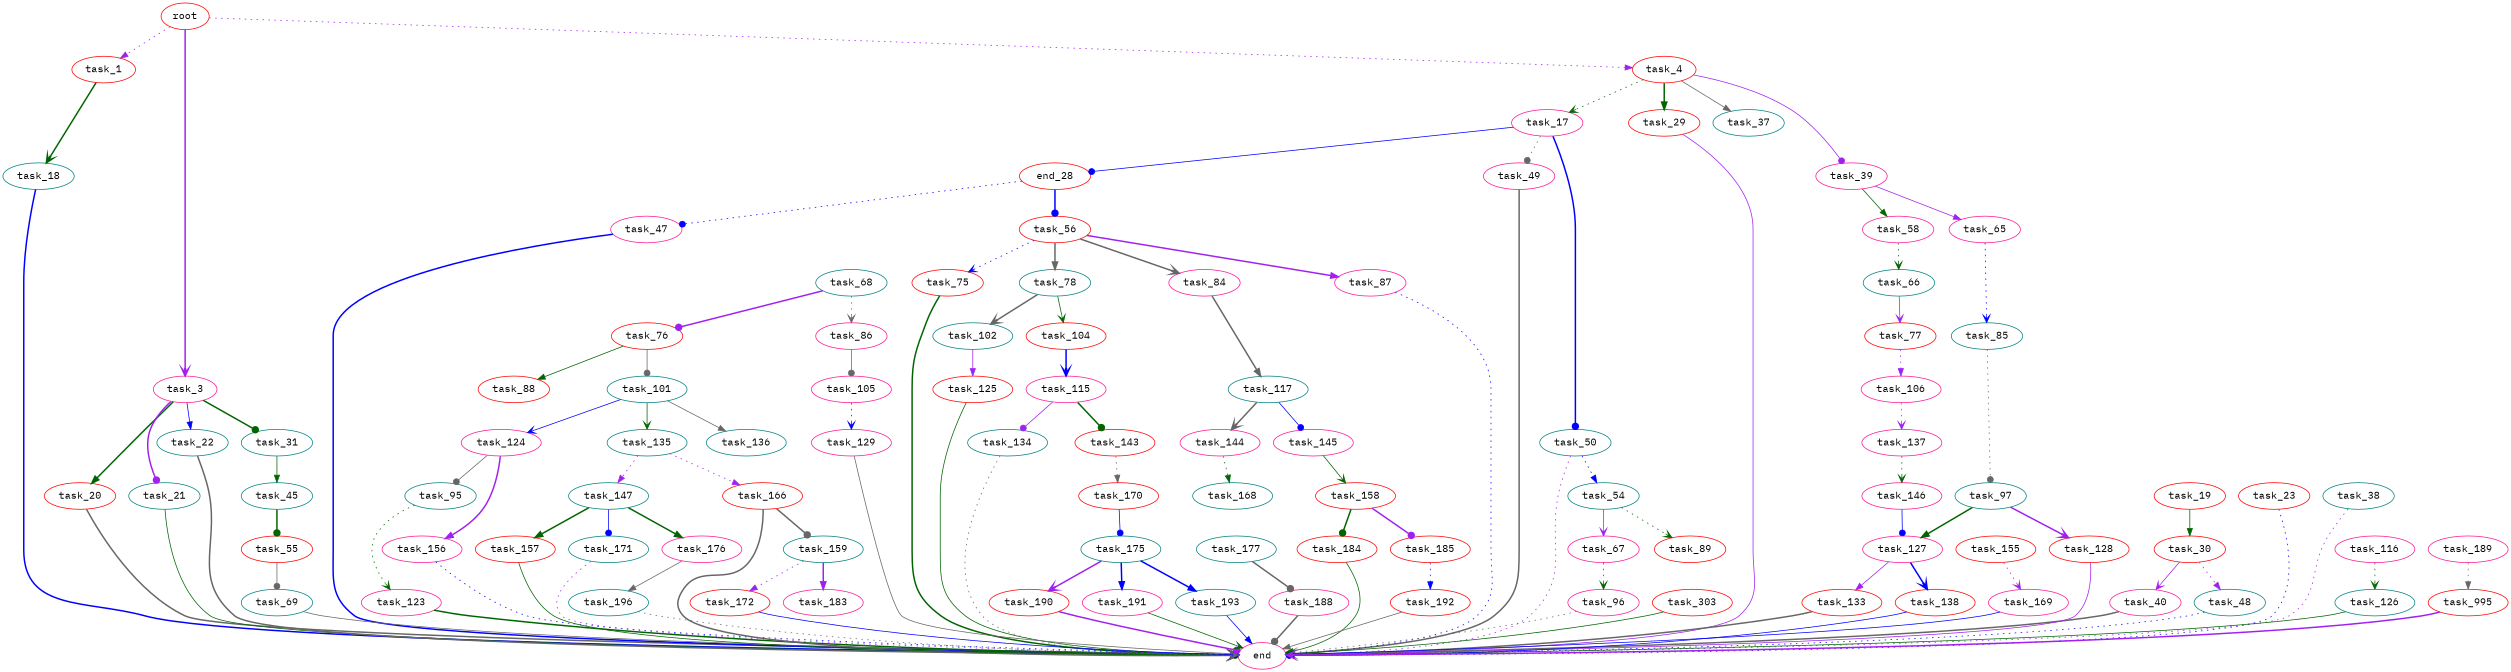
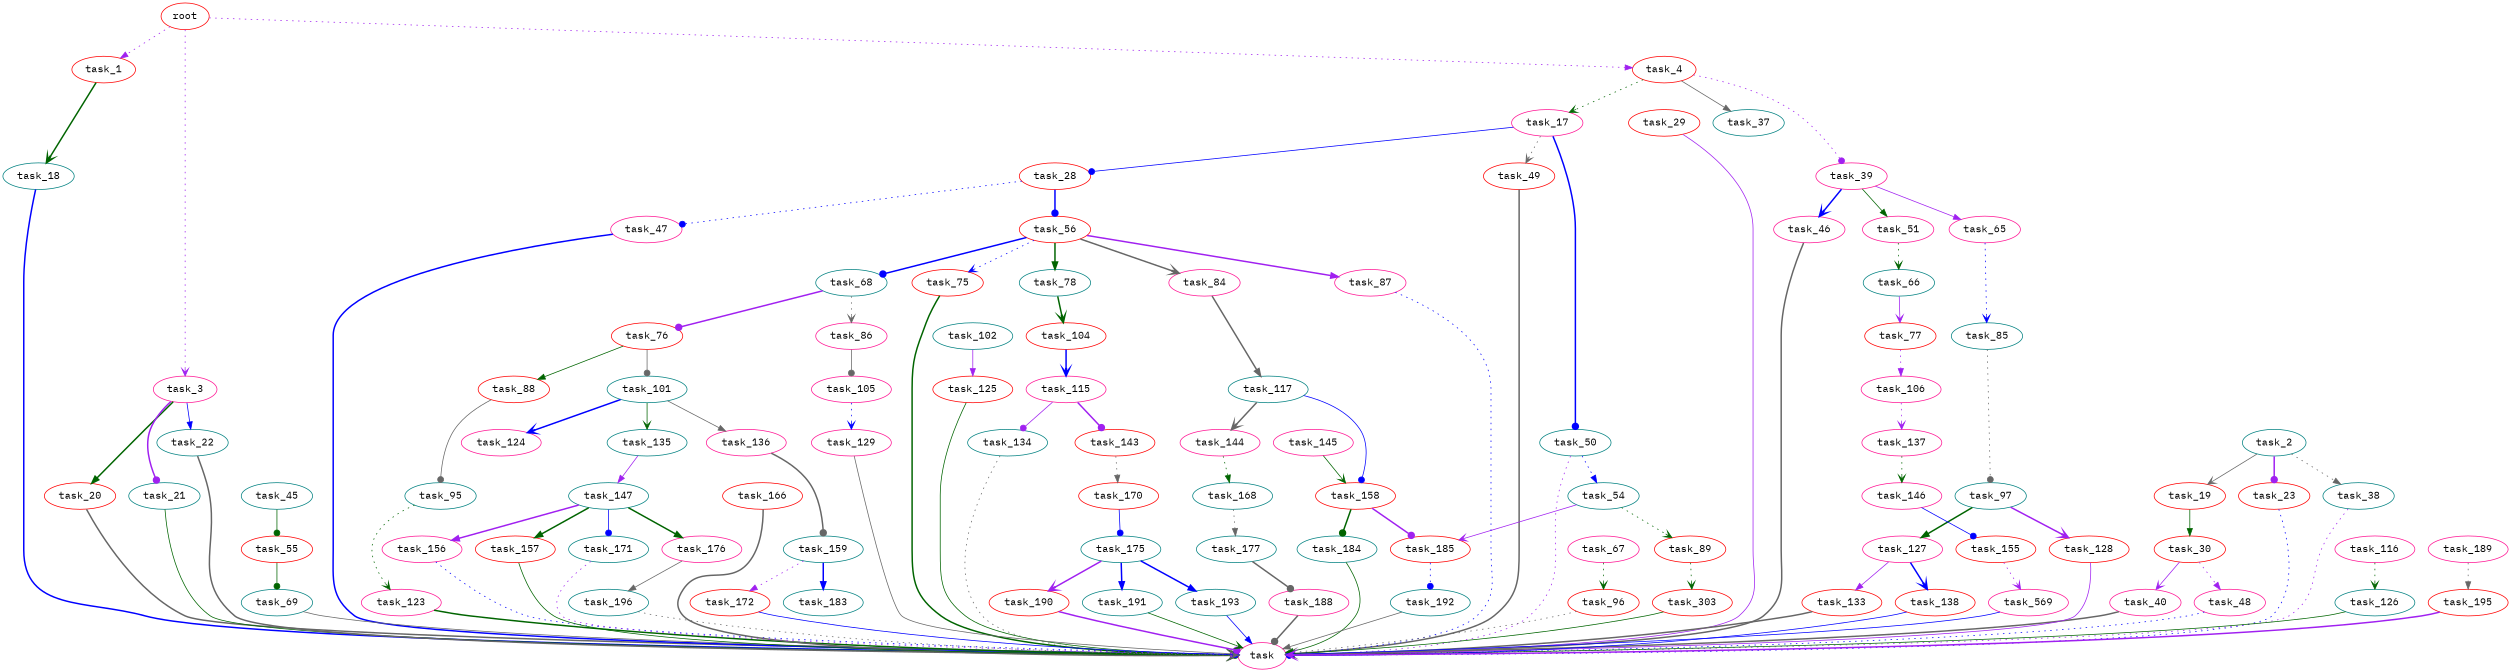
edge "task_4" -> "task_29": removed
edge "task_4" -> "task_39": style solid -> dotted
edge "task_17" -> "task_49": arrowhead dot -> vee
node "end_28": label "end_28" -> "task_28"
node "task_49": color deeppink -> red
edge "root" -> "task_3": style bold -> dotted
node "task_46": added
node "task_58": label "task_58" -> "task_51"
edge "task_56" -> "task_78": color gray40 -> darkgreen
edge "task_56" -> "task_68": added
edge "task_78" -> "task_104": style solid -> bold
edge "task_78" -> "task_102": removed
edge "task_115" -> "task_143": color darkgreen -> purple
edge "task_117" -> "task_145": now "task_117" -> "task_158"
edge "task_101" -> "task_124": style solid -> bold
node "task_31": removed
node "task_136": color teal -> deeppink
node "task_2": added
edge "task_135" -> "task_147": style dotted -> solid
edge "task_124" -> "task_95": now "task_88" -> "task_95"
edge "task_135" -> "task_166": removed
edge "task_124" -> "task_156": now "task_147" -> "task_156"
edge "task_168" -> "task_177": added
edge "task_54" -> "task_67": now "task_54" -> "task_185"
edge "task_45" -> "task_55": style bold -> solid
edge "task_146" -> "task_127": now "task_146" -> "task_155"
edge "task_166" -> "task_159": now "task_136" -> "task_159"
node "task_184": color red -> teal
edge "task_159" -> "task_183": color purple -> blue
edge "task_89" -> "task_303": added
edge "task_55" -> "task_69": color gray40 -> darkgreen
edge "task_185" -> "task_192": arrowhead normal -> dot
node "task_183": color deeppink -> teal
node "task_191": color deeppink -> teal
node "task_192": color red -> teal
node "task_96": color deeppink -> red
node "task_169": label "task_169" -> "task_569"
node "task_48": color teal -> deeppink
node "task_995": label "task_995" -> "task_195"
node "end": label "end" -> "task"
